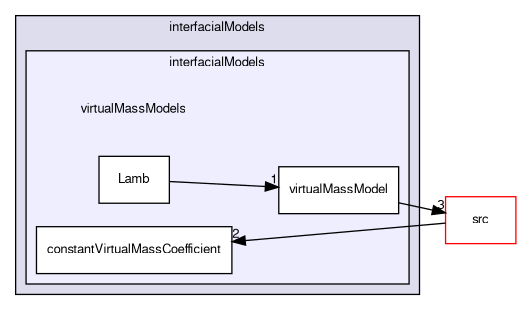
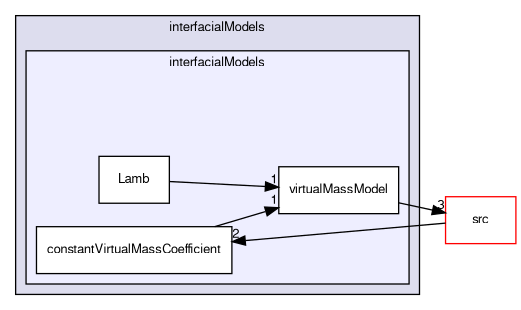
node "virtualMassModels": removed
edge "constantVirtualMassCoefficient" -> "virtualMassModel": added
